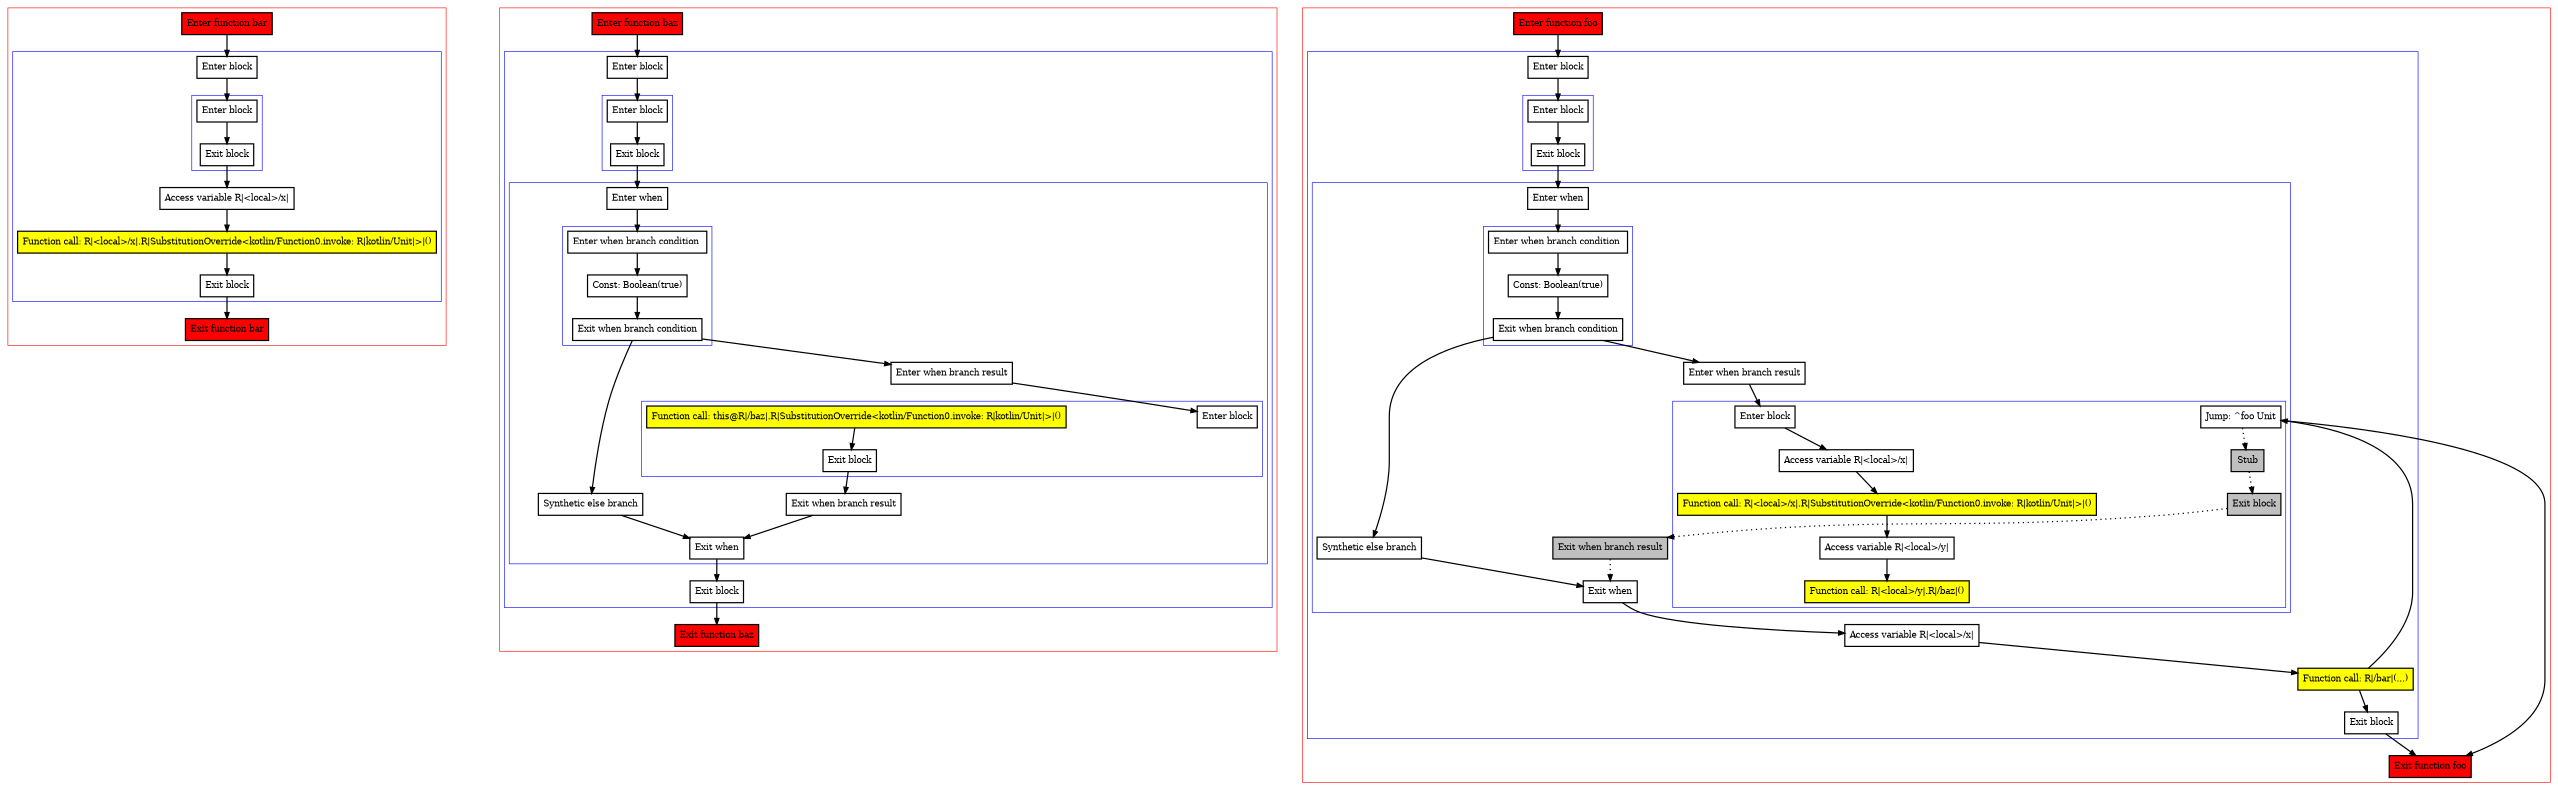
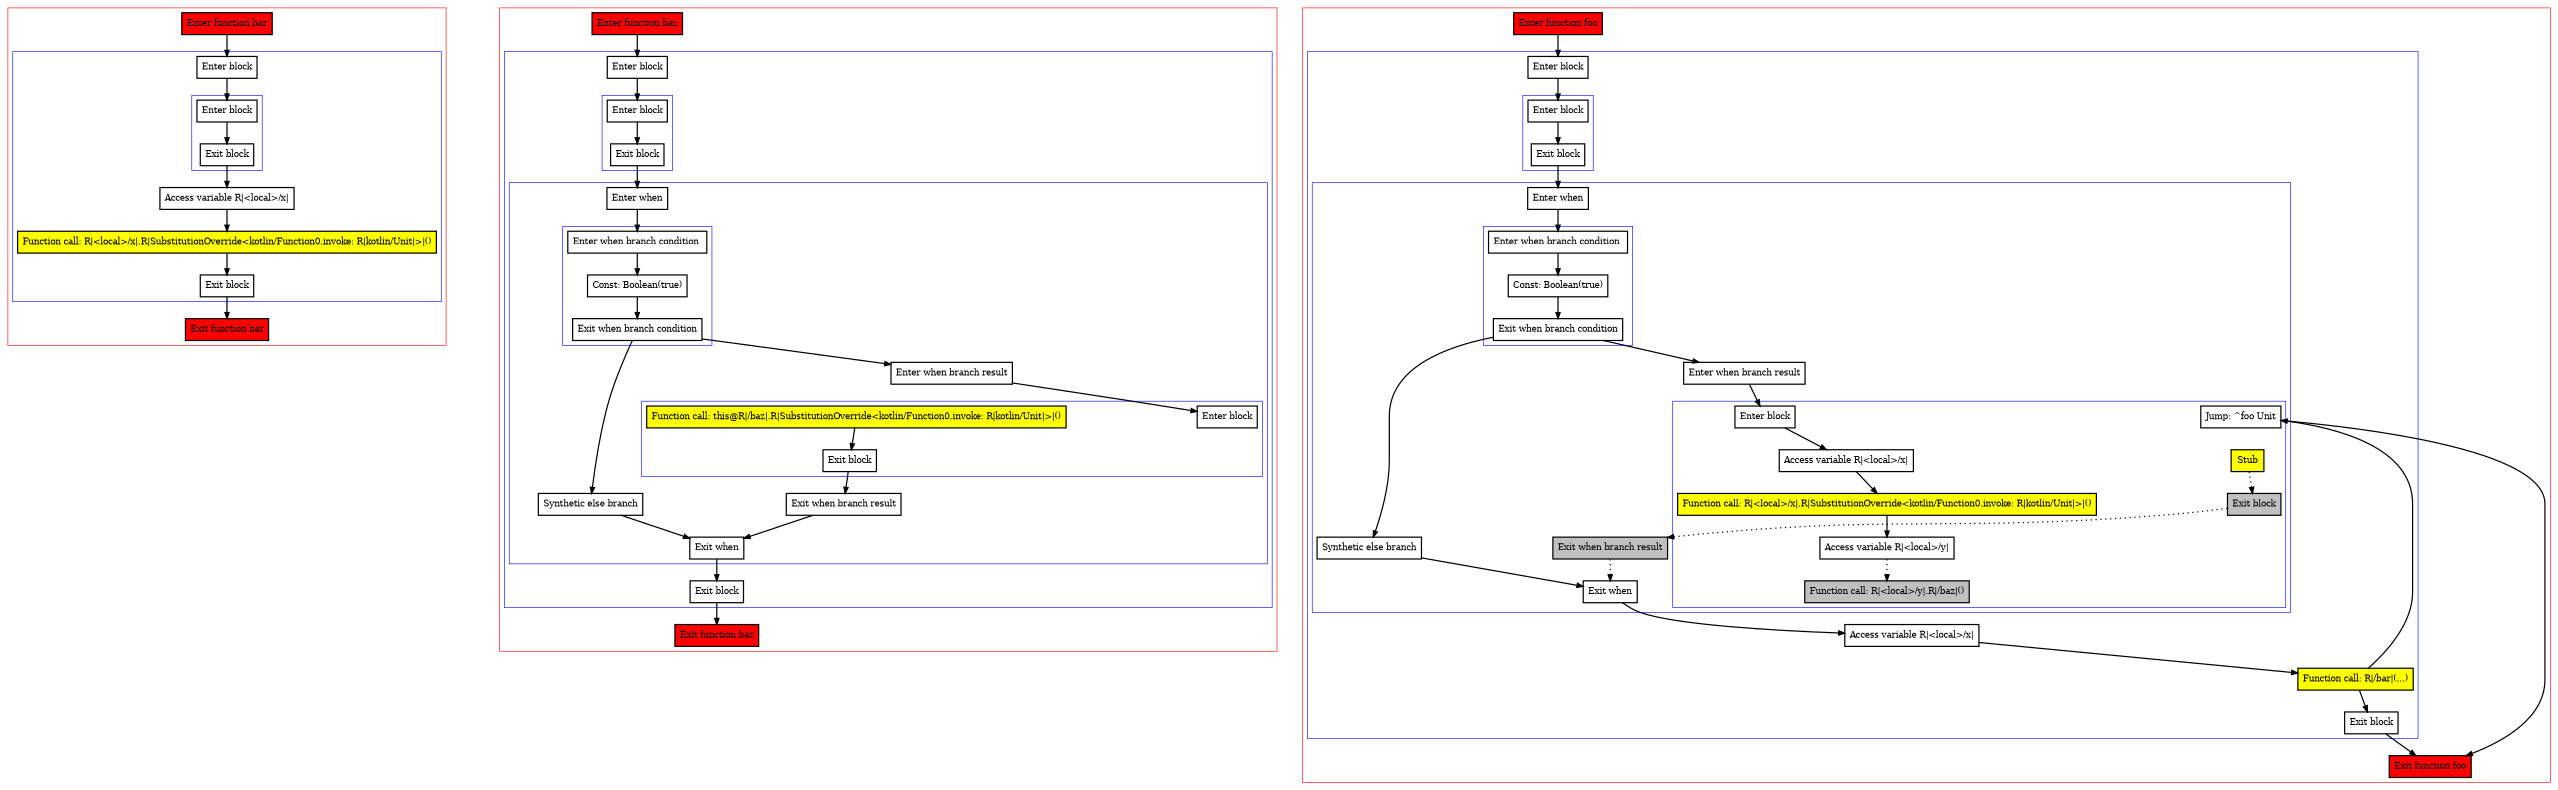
edge "Jump: ^foo Unit" -> "Stub": removed
node "Stub": fillcolor gray -> yellow
edge "Access variable R|<local>/y|" -> "Function call: R|<local>/y|.R|/baz|()": style solid -> dotted
node "Function call: R|<local>/y|.R|/baz|()": fillcolor yellow -> gray
